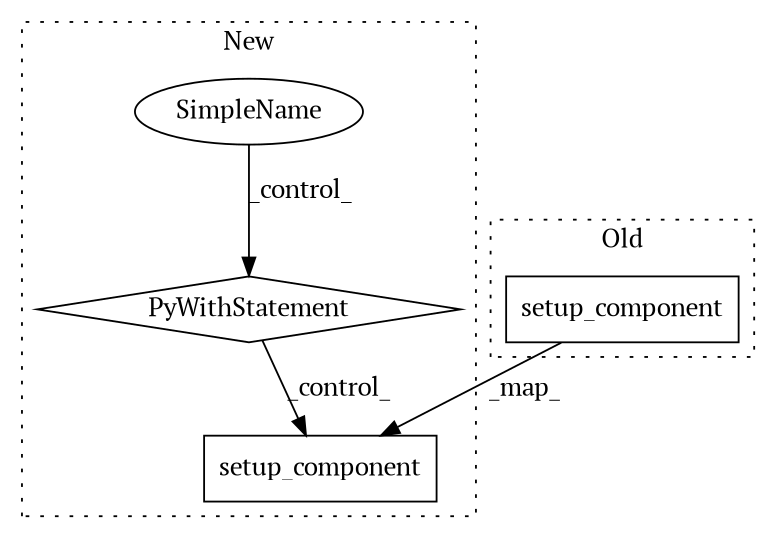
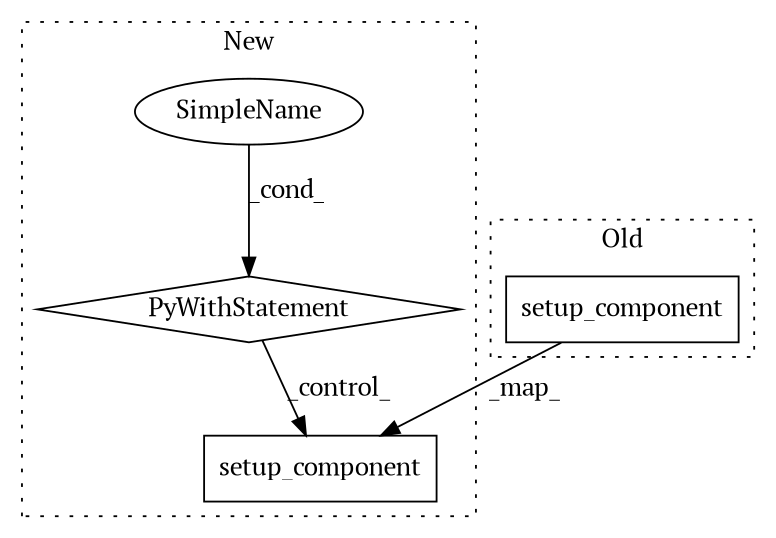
edge "SimpleName" -> "PyWithStatement": label "_control_" -> "_cond_"
